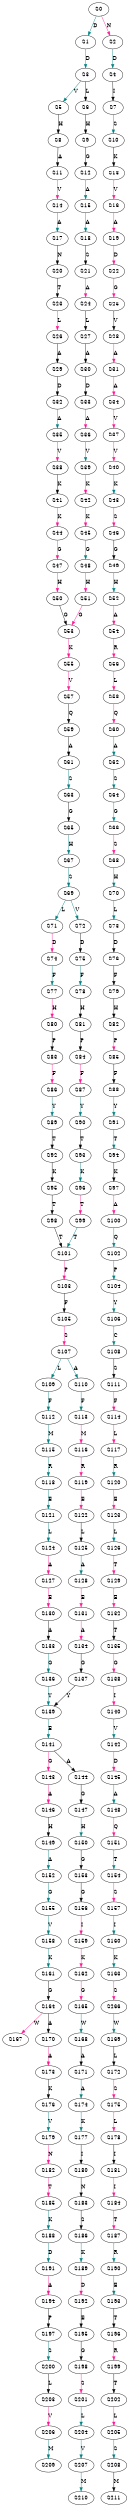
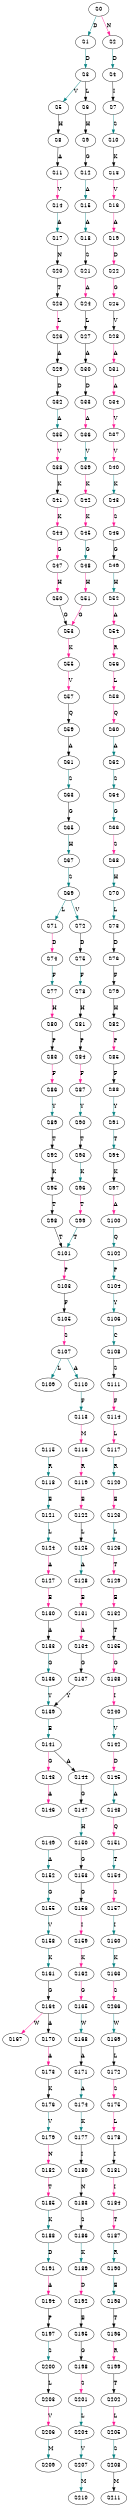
node "S112": removed
node "S140": label "S140" -> "S240"
edge "S146" -> "S149": removed, label "H"
